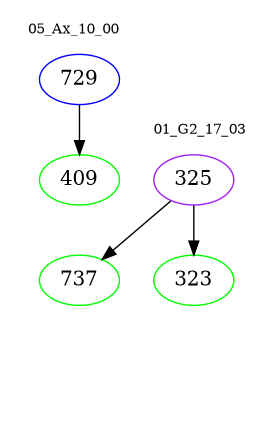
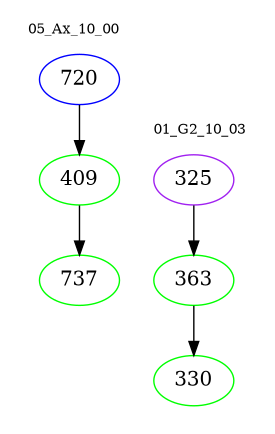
node "729": label "729" -> "720"
cluster "01_G2_17_03": label "01_G2_17_03" -> "01_G2_10_03"
edge "325" -> "737": now "409" -> "737"
node "323": label "323" -> "363"
node "330": added
